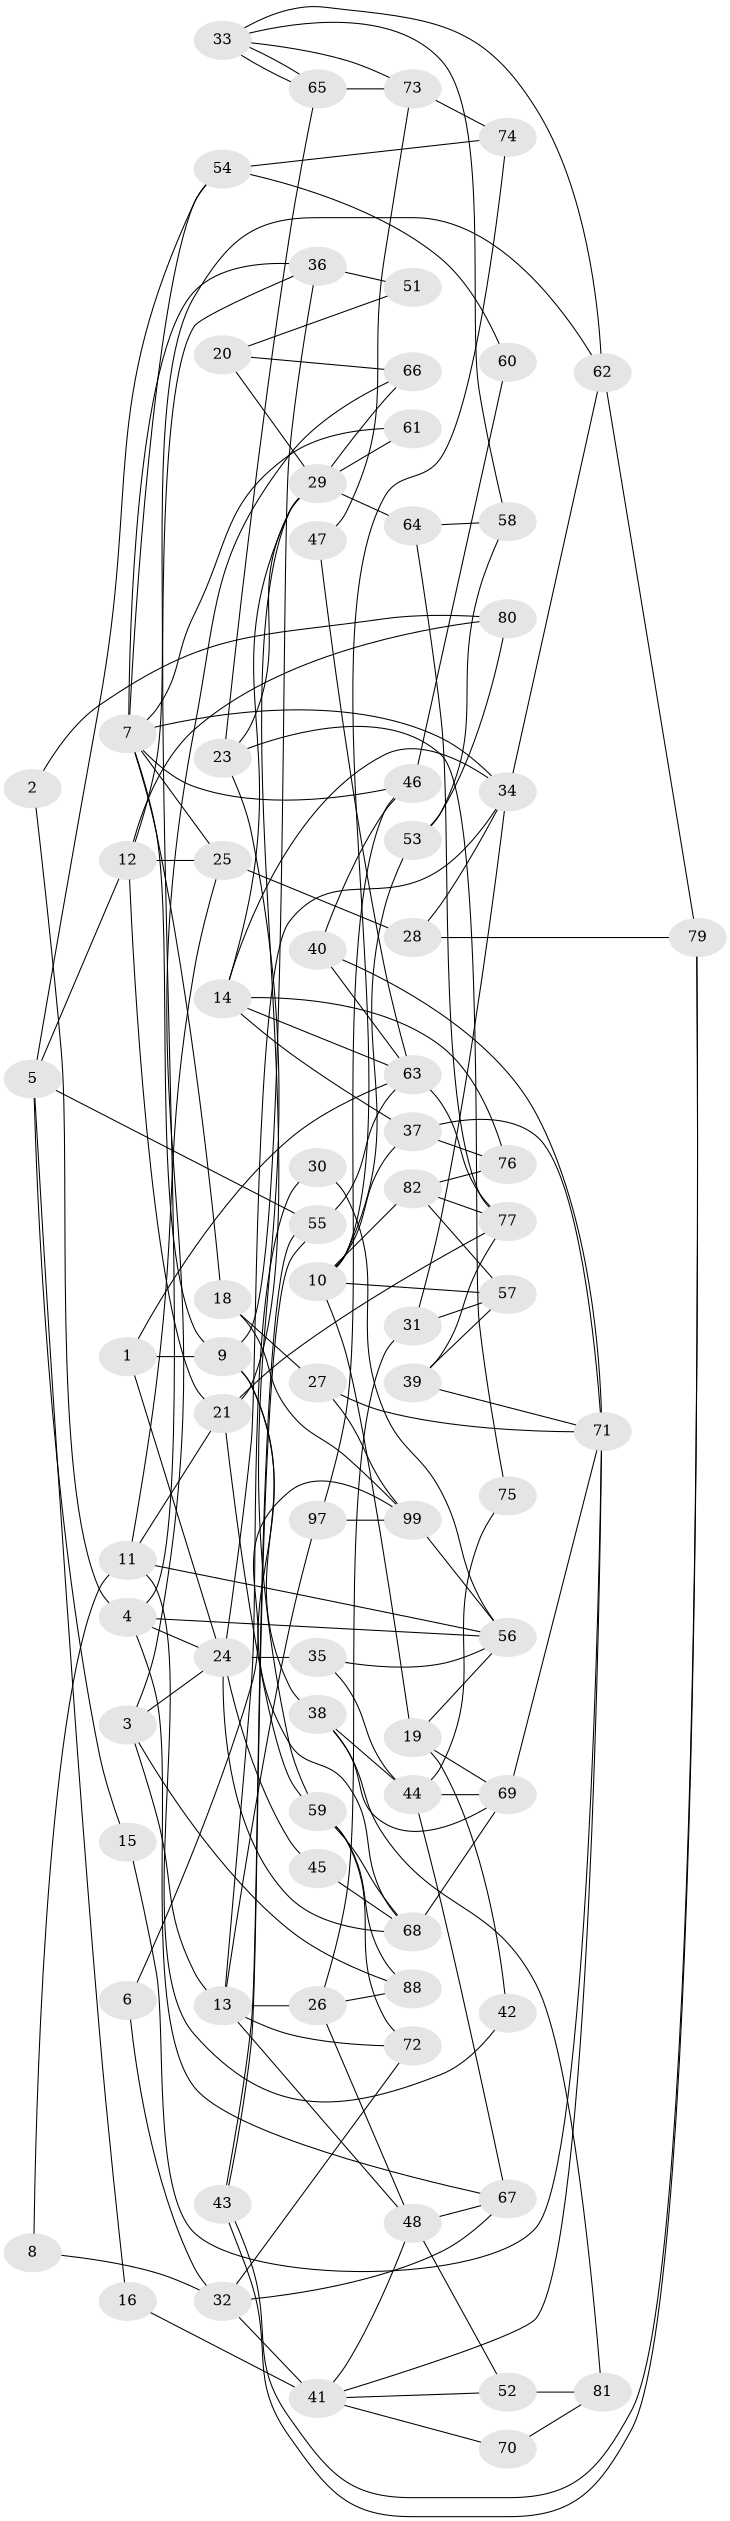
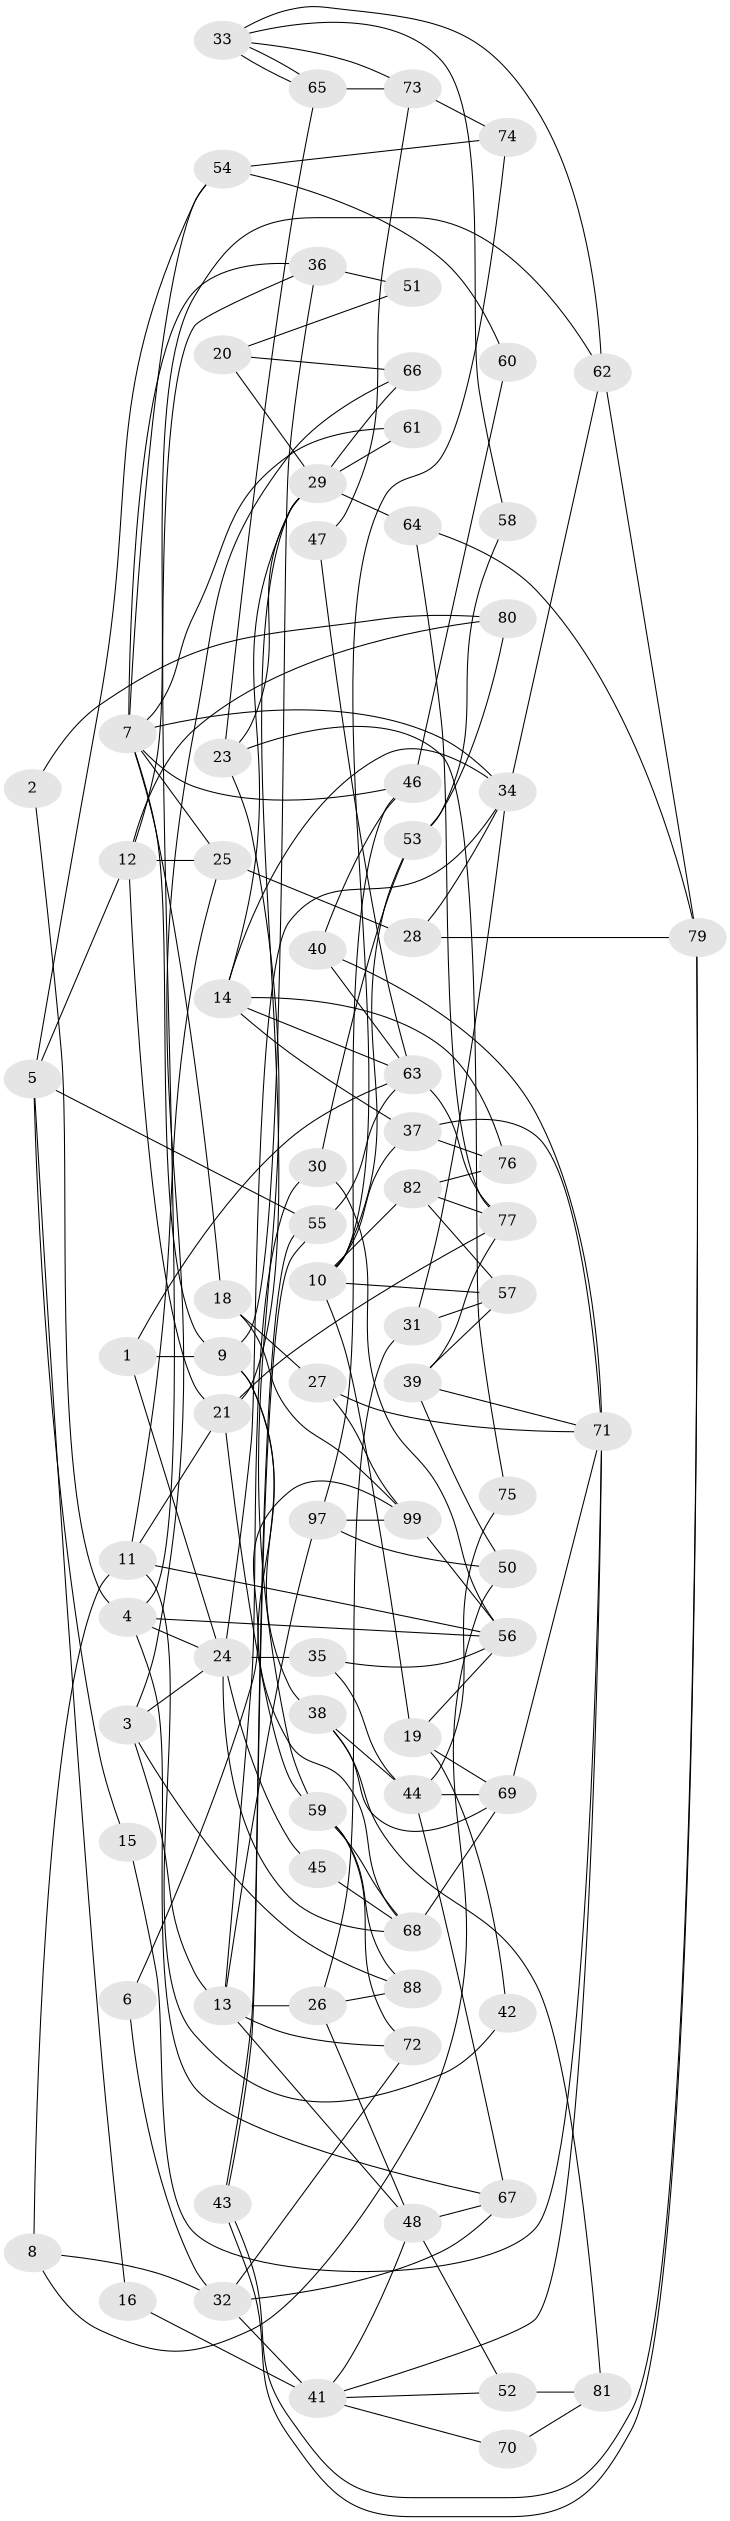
edge "58" -- "64": now "79" -- "64"
edge "53" -- "30": added
node "50": added
